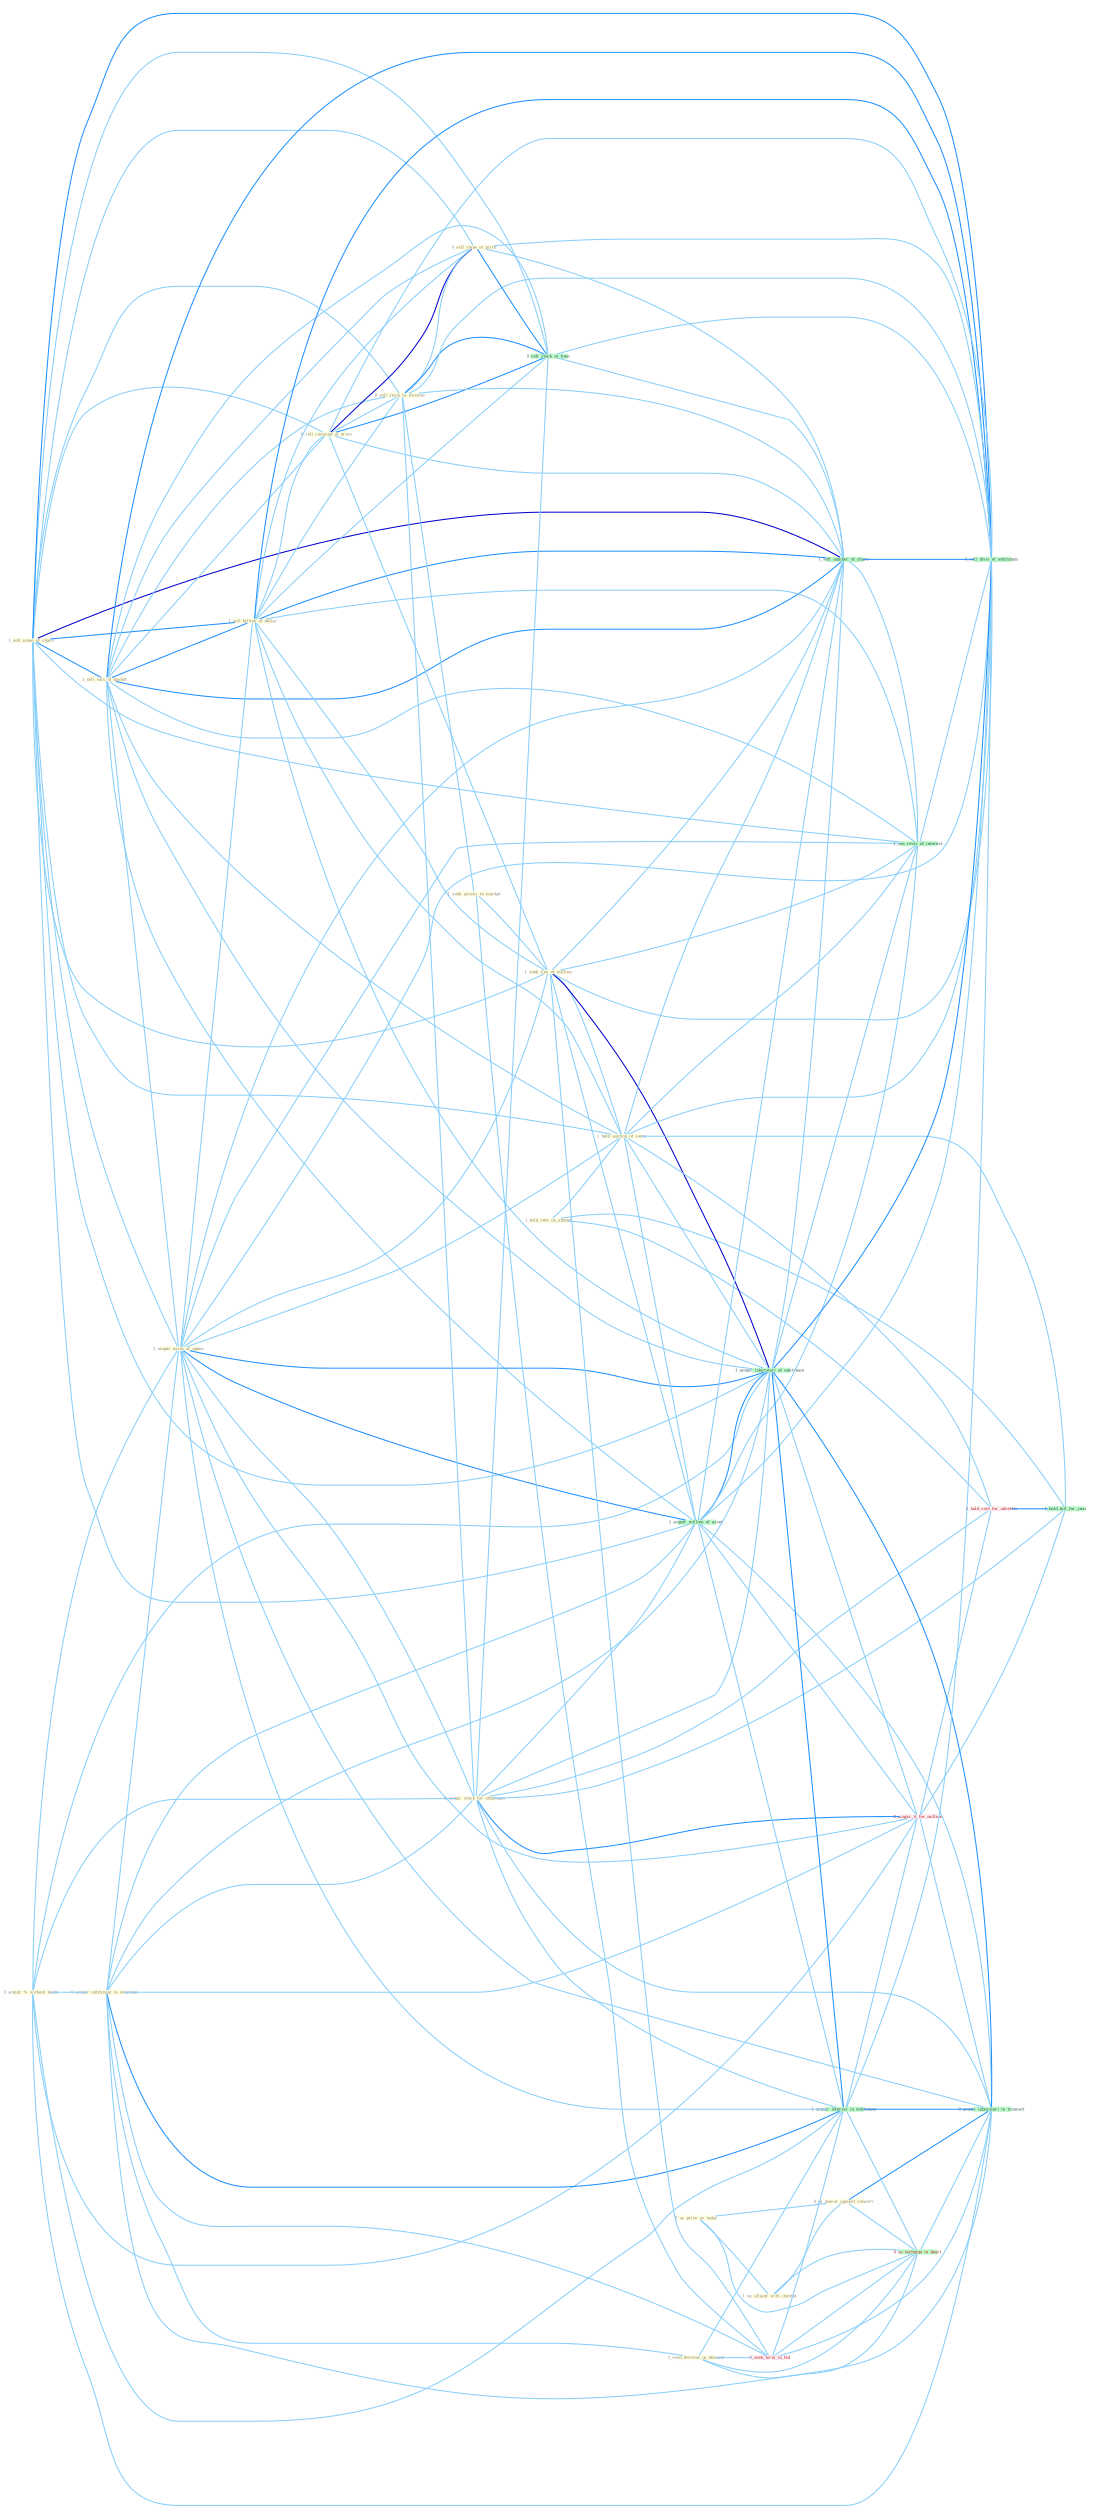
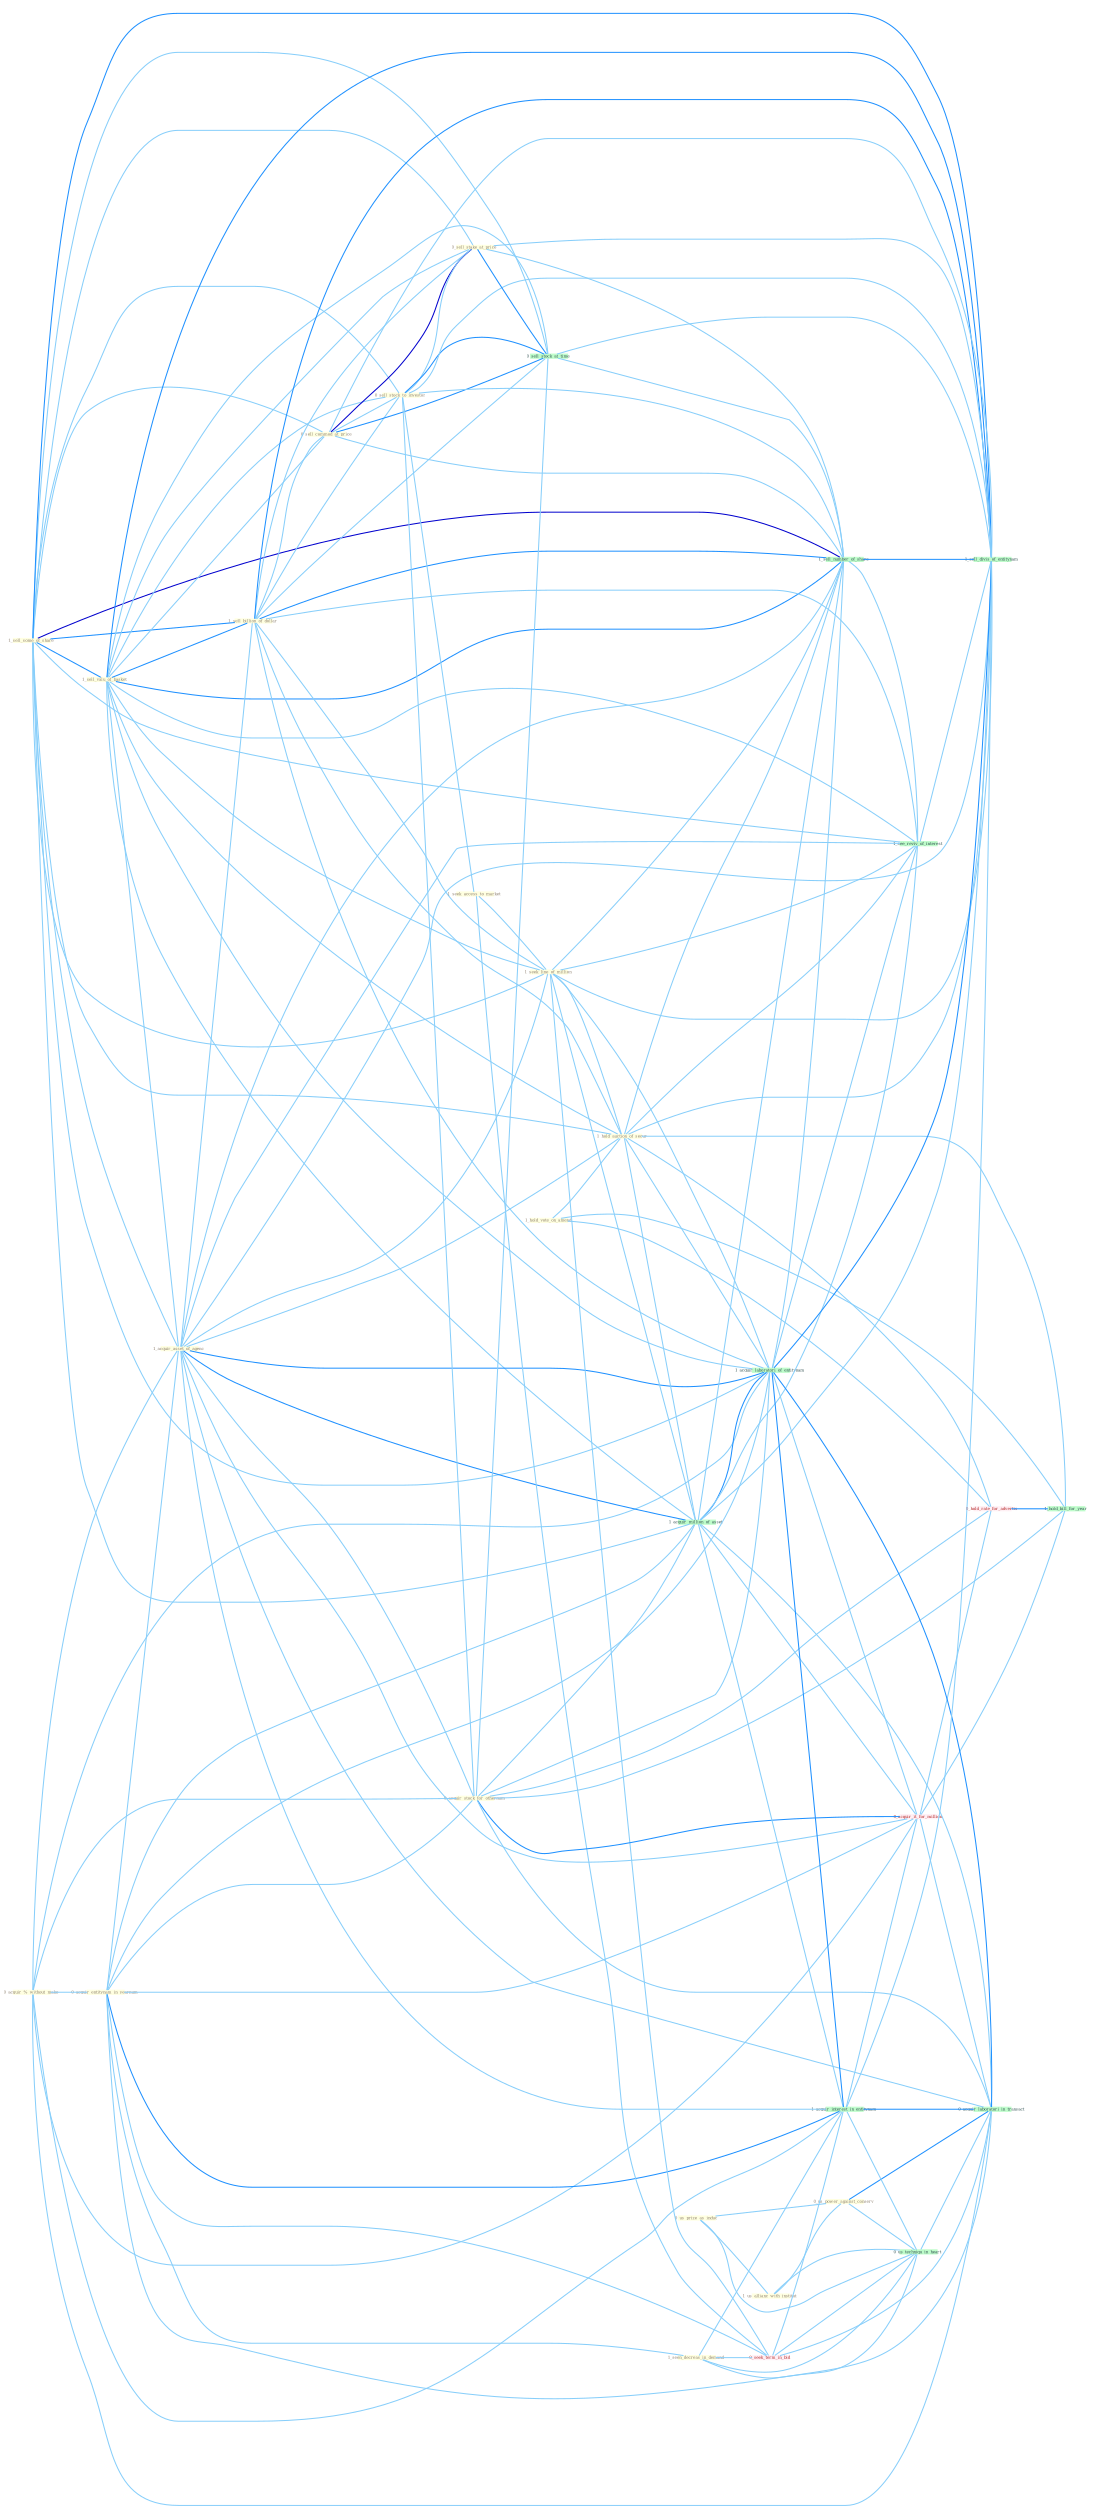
edge "0_sell_commod_at_price" -- "1_seek_line_of_million": now "1_sell_valu_of_basket" -- "1_seek_line_of_million"
edge "1_seek_line_of_million" -- "1_acquir_laboratori_of_entitynam": color #0000cd -> #87cefa
edge "0_acquir_stock_for_othernum" -- "1_acquir_interest_in_entitynam": removed
node "0_us_techniqu_in_heart": fontcolor #b22222 -> #2f4f4f
